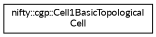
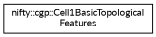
node "nifty::cgp::Cell1BasicTopological Cell": label "nifty::cgp::Cell1BasicTopological Cell" -> "nifty::cgp::Cell1BasicTopological Features"
